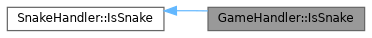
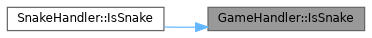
edge "GameHandler::IsSnake" -> "SnakeHandler::IsSnake": reversed
